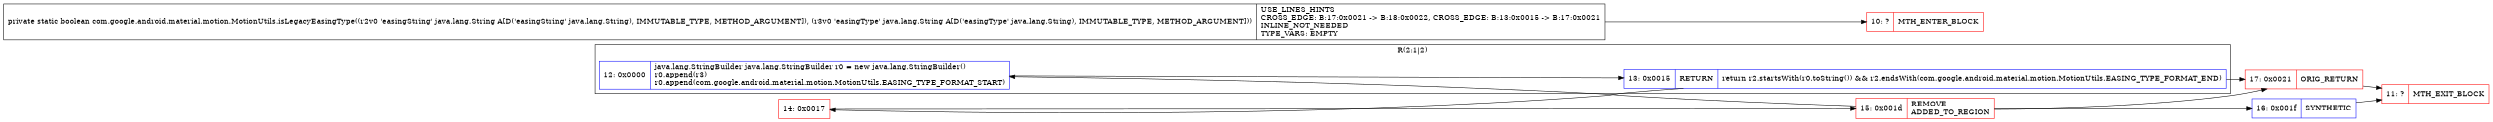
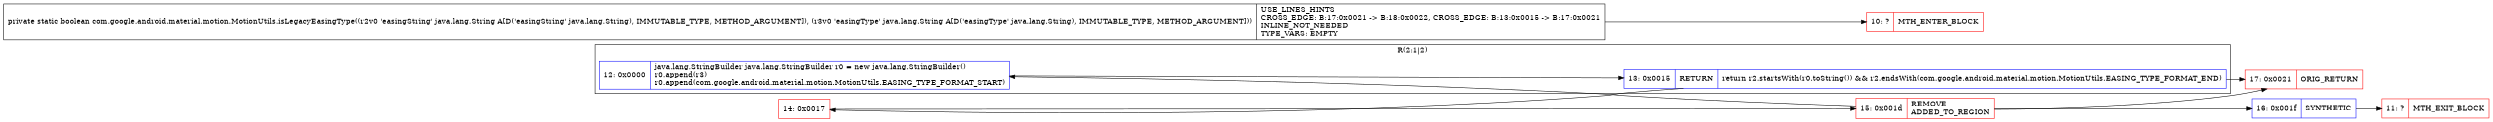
edge "17: 0x0021" -> "11: ?": removed
